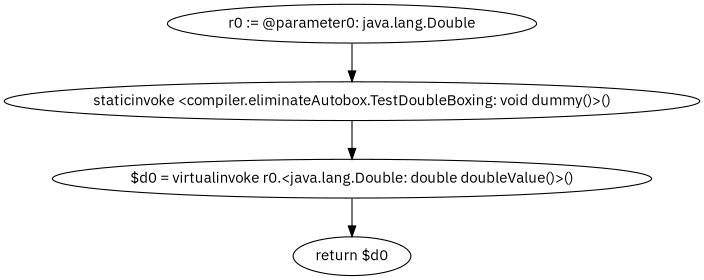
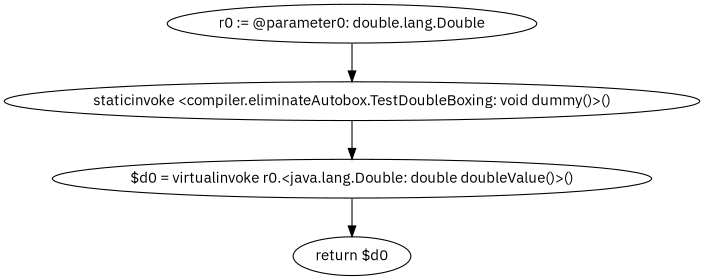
node "r0 := @parameter0: java.lang.Double": label "r0 := @parameter0: java.lang.Double" -> "r0 := @parameter0: double.lang.Double"
